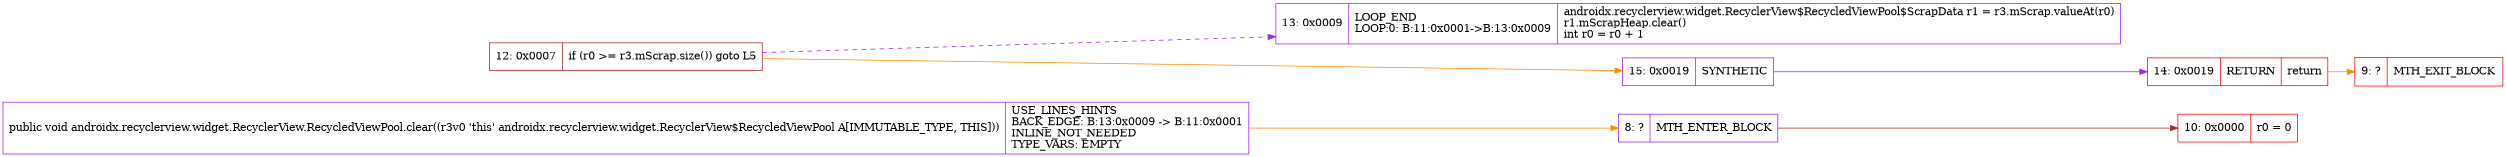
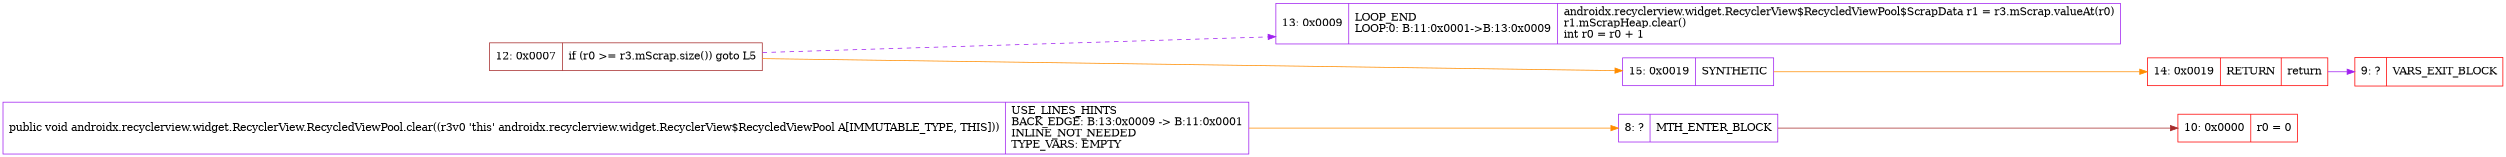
node "9: ?": text "MTH_EXIT_BLOCK" -> "VARS_EXIT_BLOCK"
edge "15: 0x0019" -> "14: 0x0019": color purple -> darkorange
edge "14: 0x0019" -> "9: ?": color darkorange -> purple
